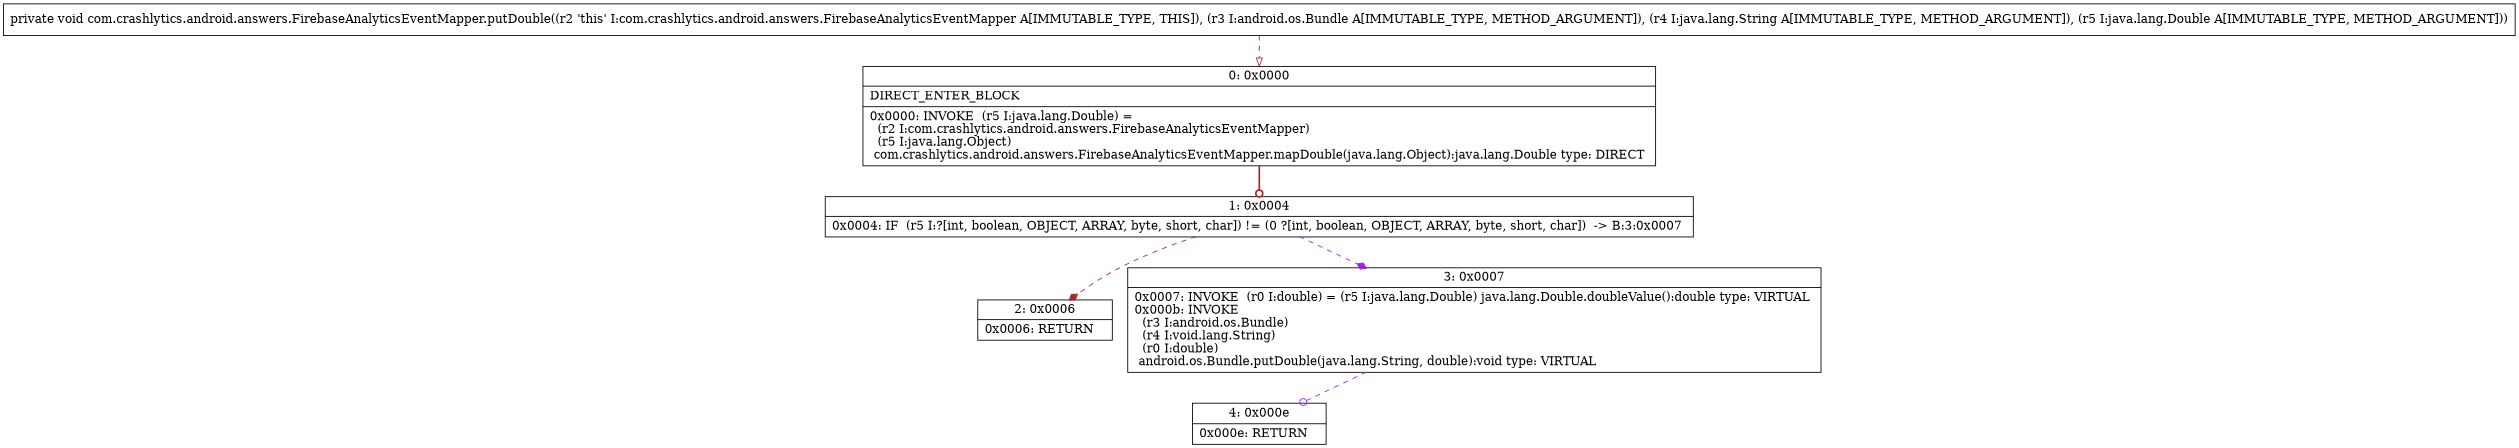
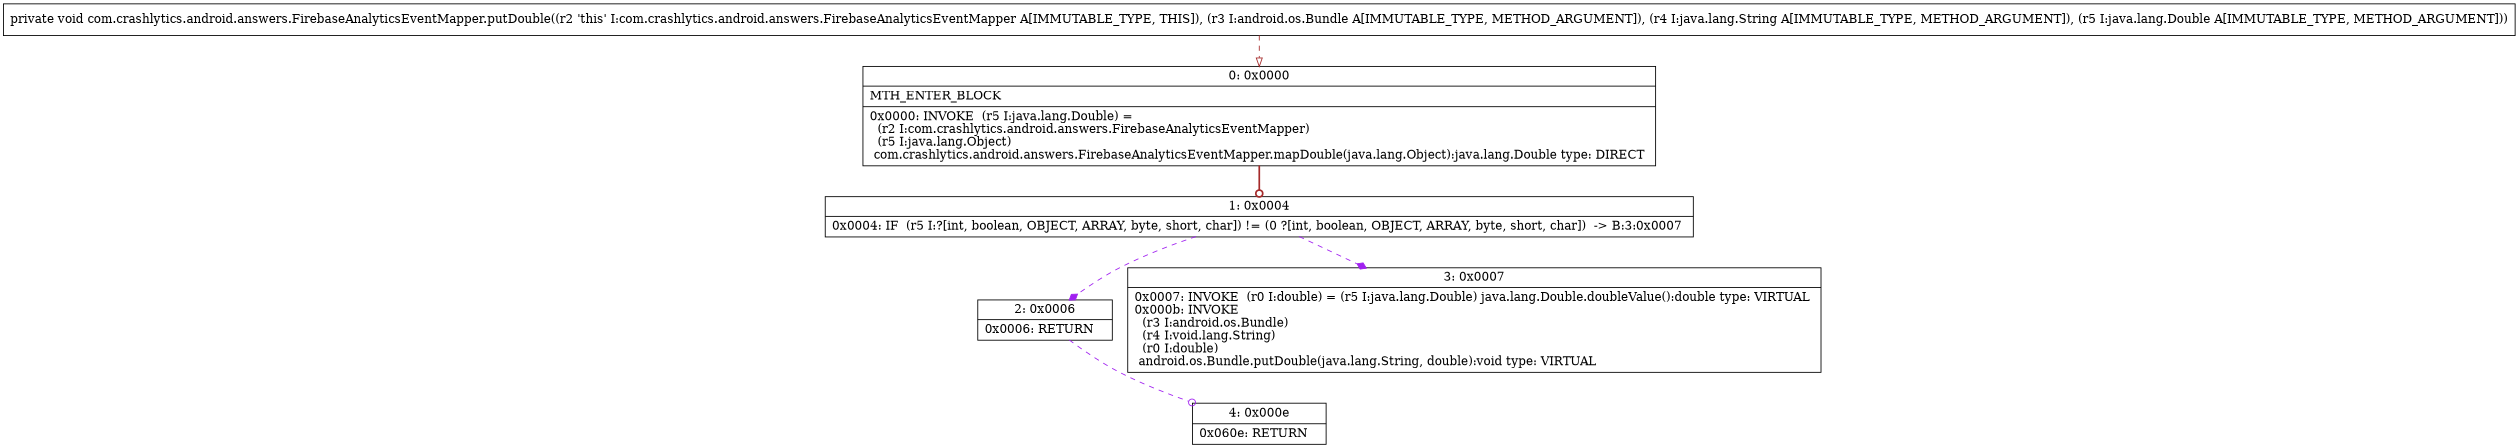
node "0: 0x0000": text "DIRECT_ENTER_BLOCK" -> "MTH_ENTER_BLOCK"
edge "1: 0x0004" -> "2: 0x0006": color brown -> purple
edge "3: 0x0007" -> "4: 0x000e": now "2: 0x0006" -> "4: 0x000e"
node "4: 0x000e": text "0x000e: RETURN" -> "0x060e: RETURN"
